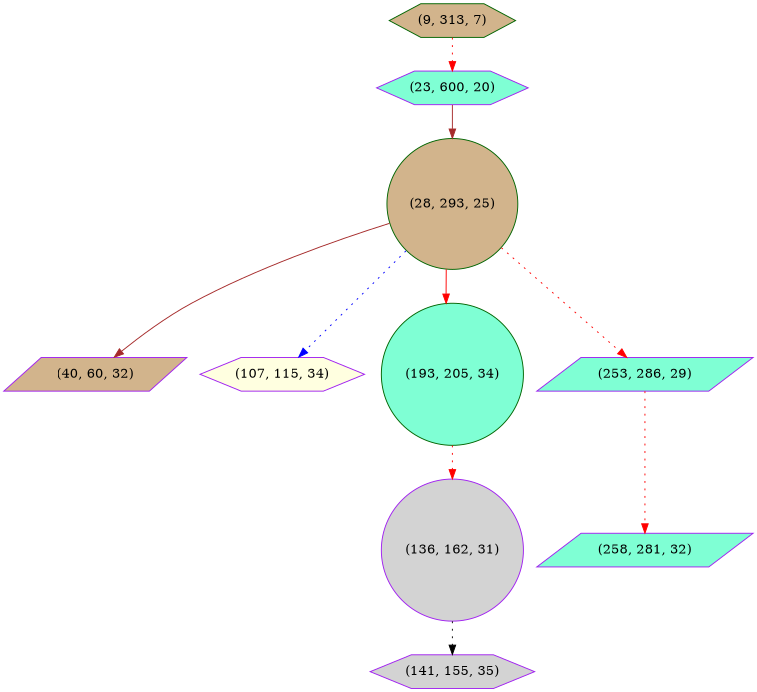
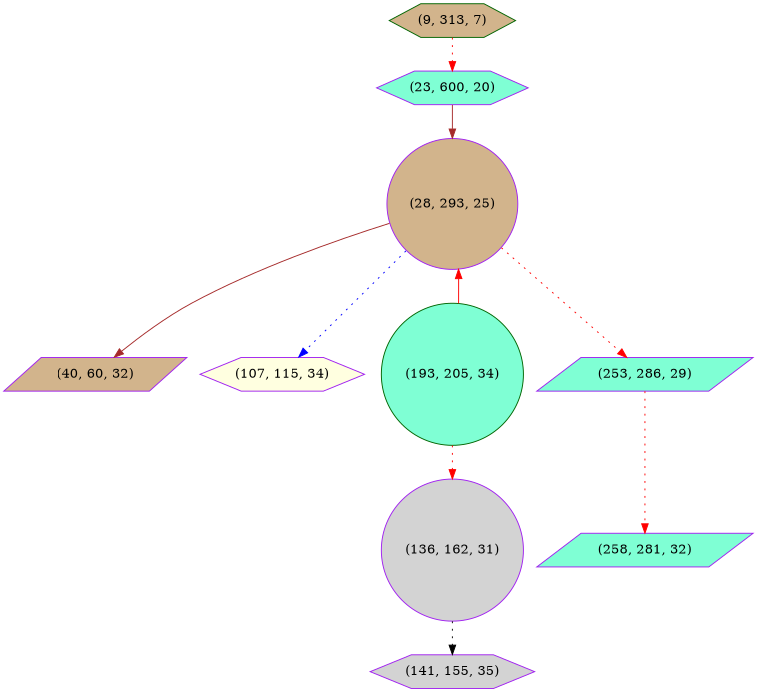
node "(28, 293, 25)": color darkgreen -> purple
edge "(28, 293, 25)" -> "(193, 205, 34)": reversed
